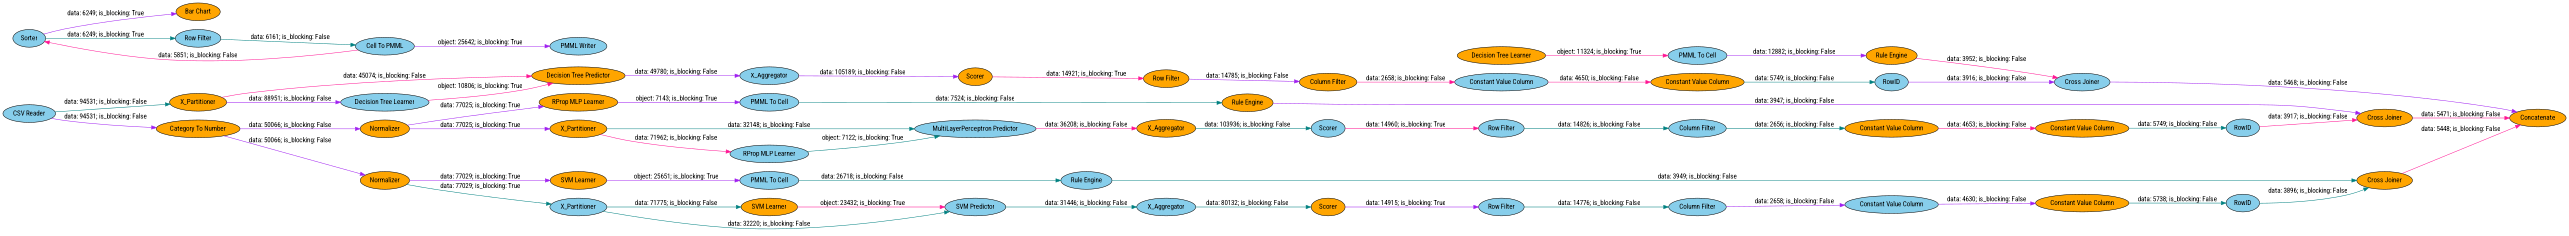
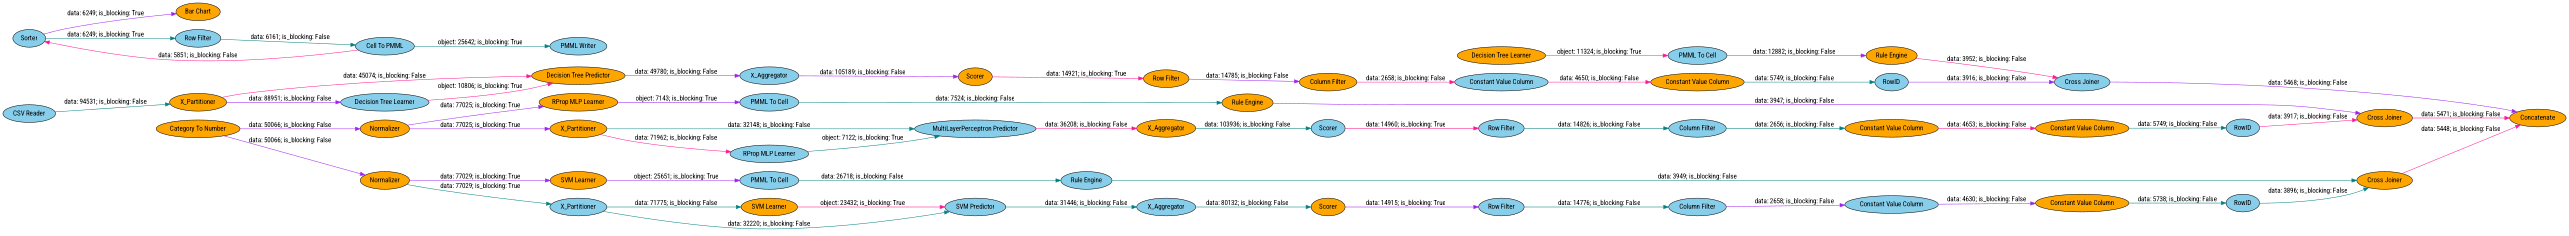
edge "Cell To PMML" -> "PMML Writer": color purple -> teal
edge "CSV Reader" -> "Category To Number": removed, label "data: 94531; is_blocking: False"
